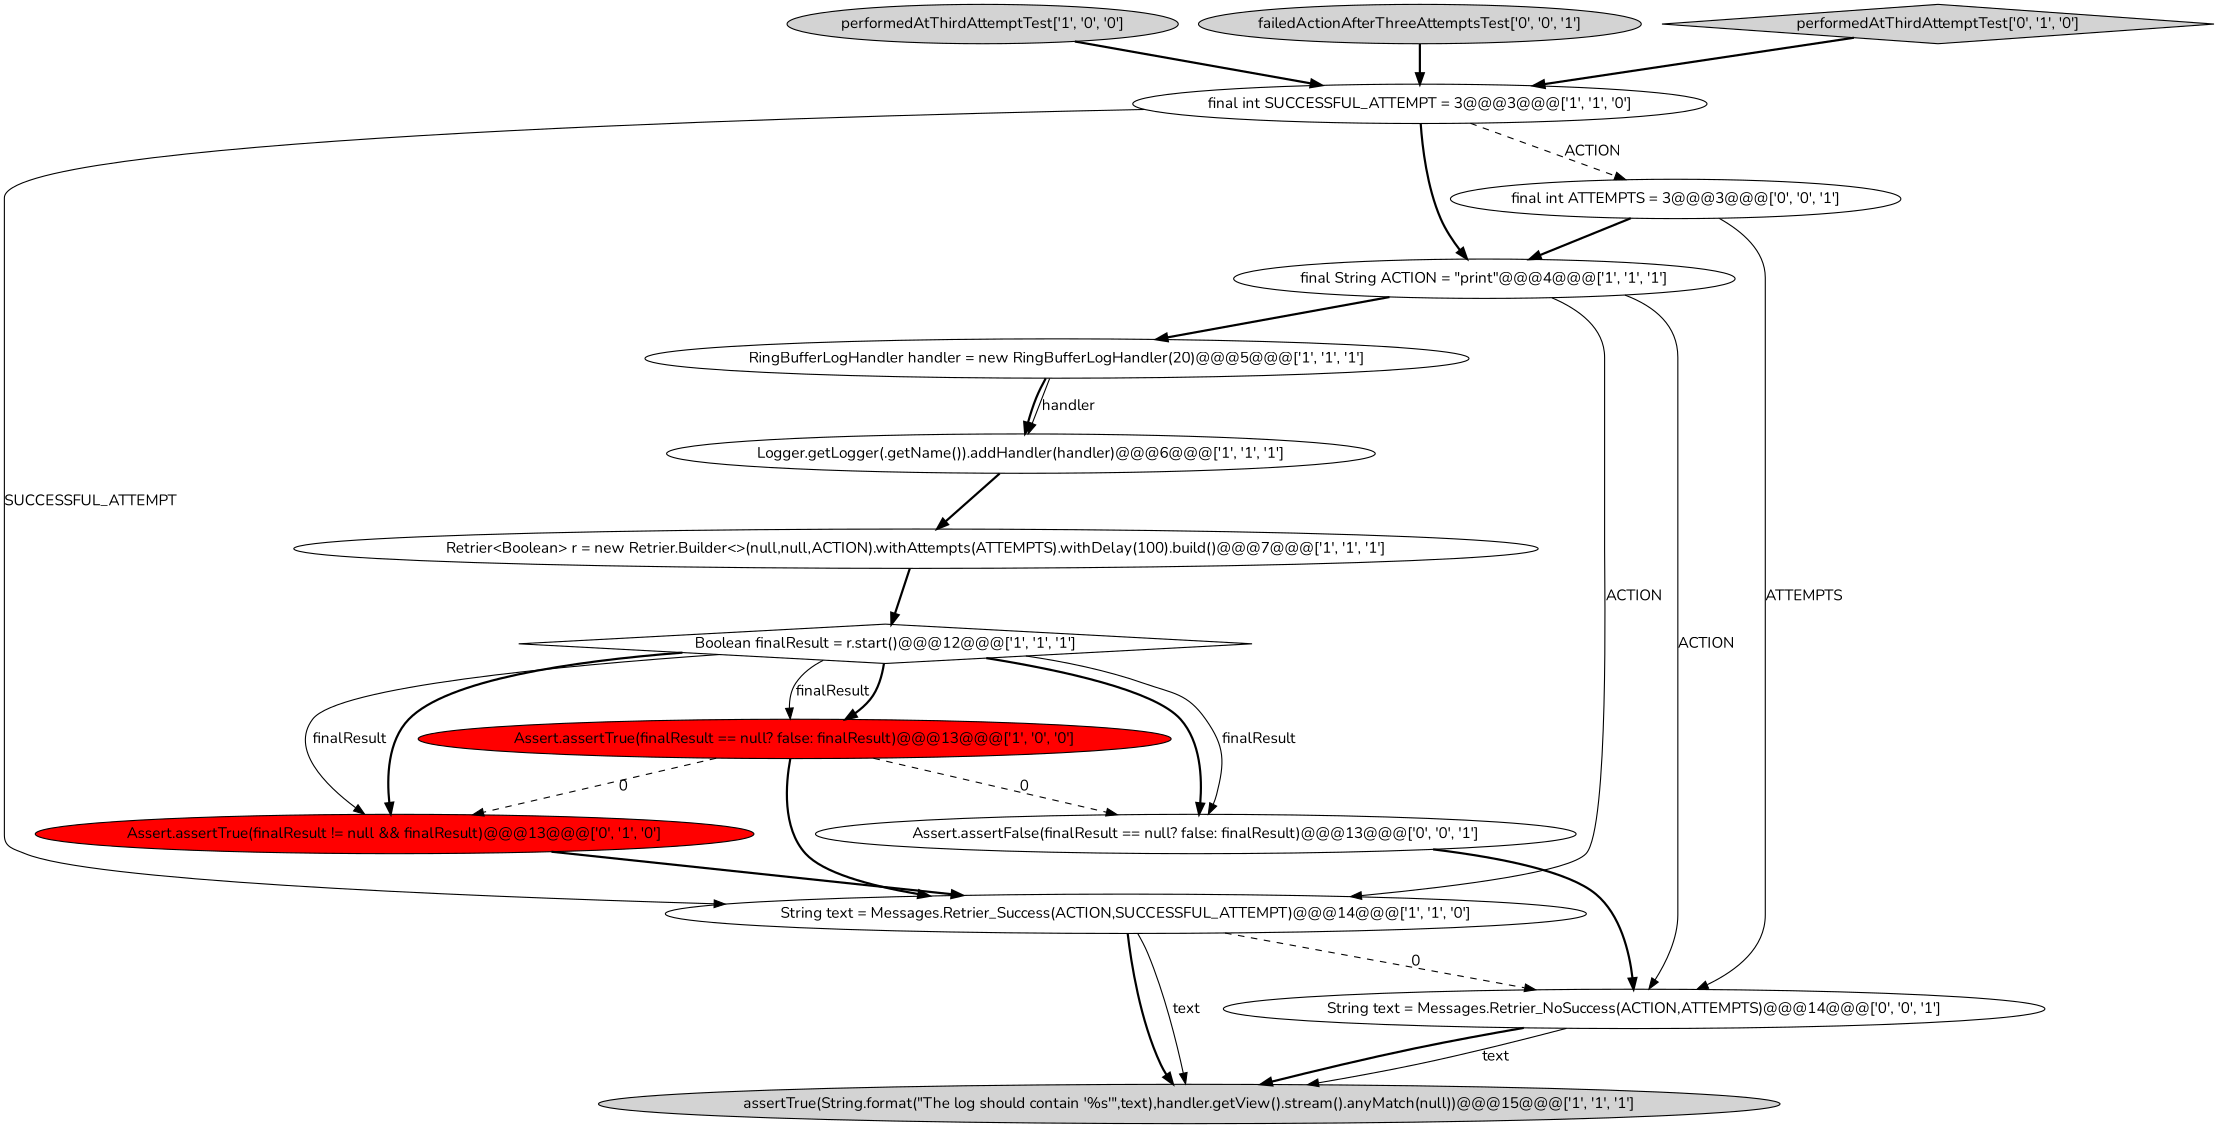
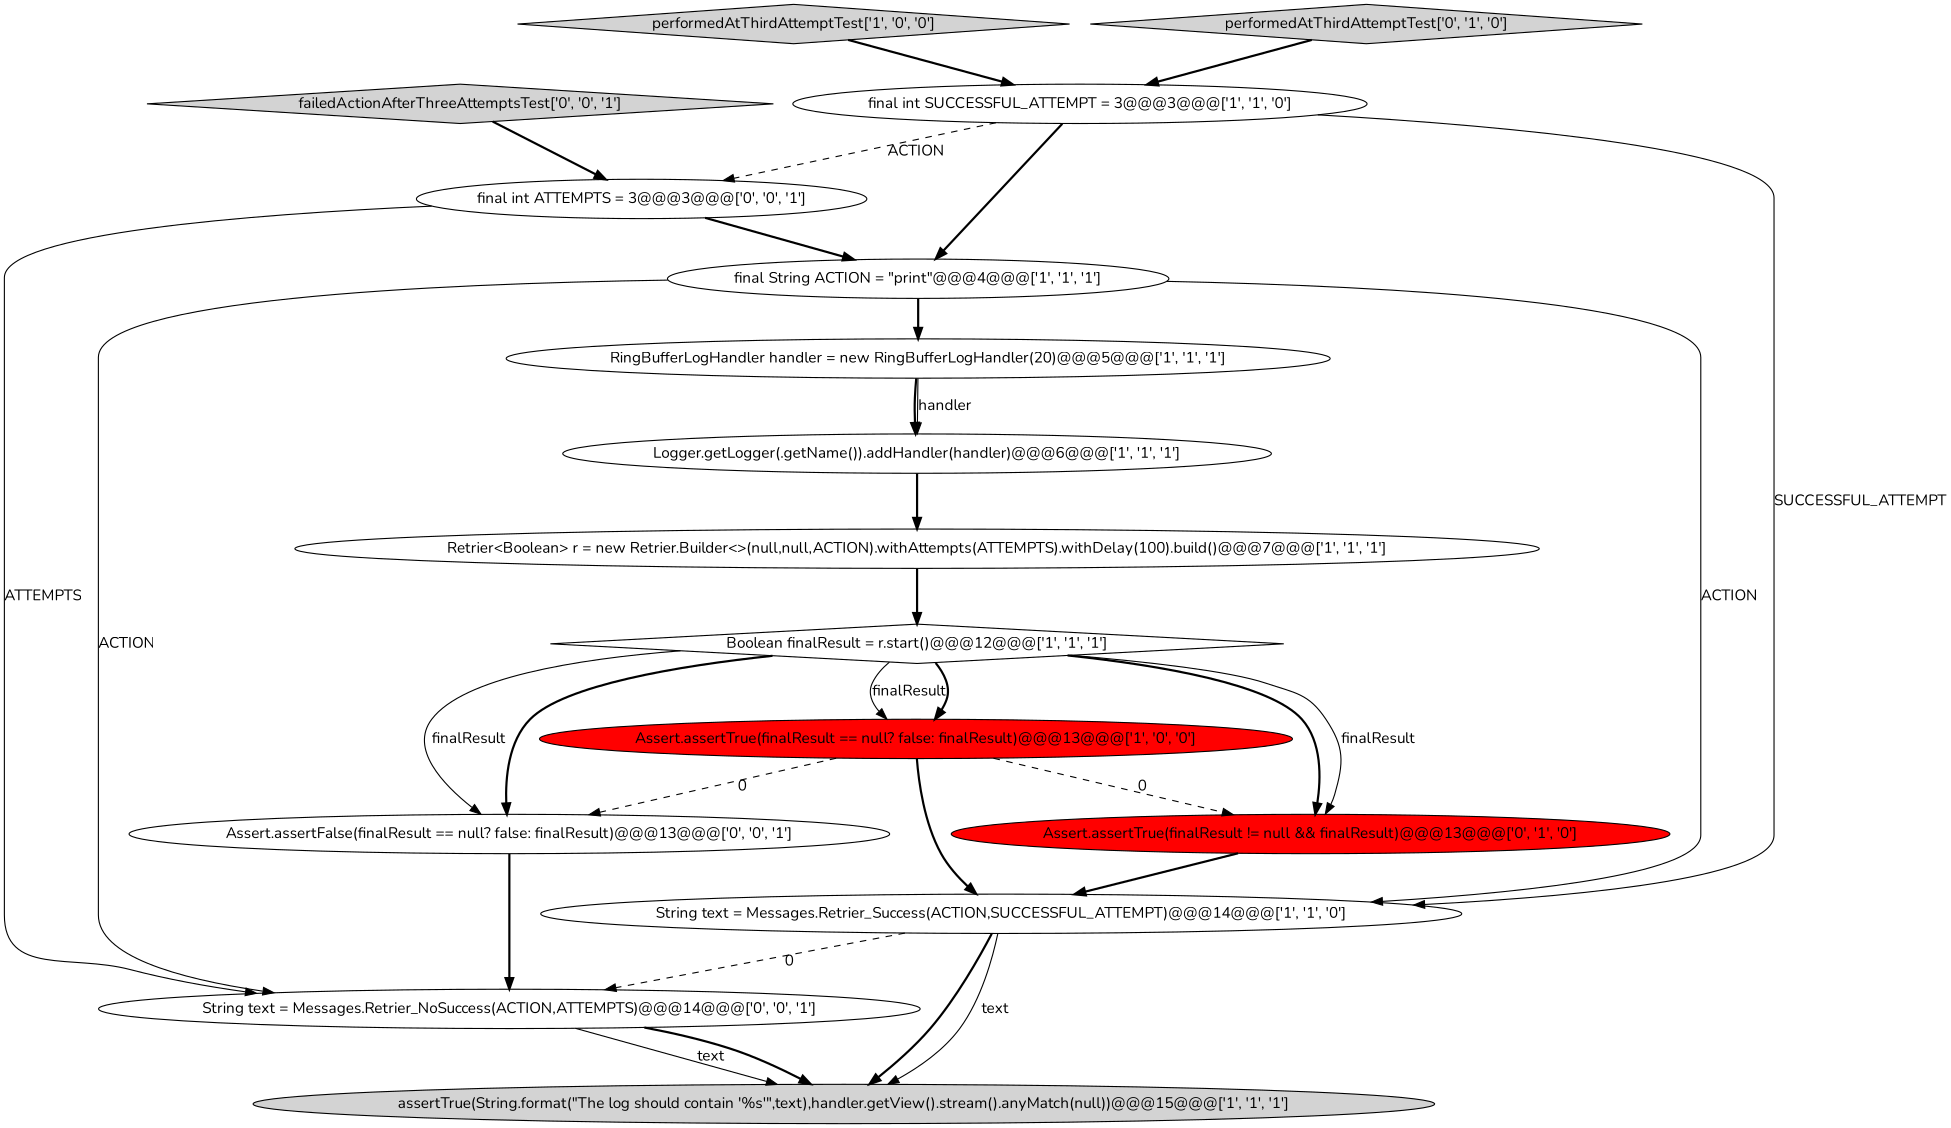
node "performedAtThirdAttemptTest['1', '0', '0']": shape ellipse -> diamond
node "failedActionAfterThreeAttemptsTest['0', '0', '1']": shape ellipse -> diamond
edge "failedActionAfterThreeAttemptsTest['0', '0', '1']" -> "final int SUCCESSFUL_ATTEMPT = 3@@@3@@@['1', '1', '0']": now "failedActionAfterThreeAttemptsTest['0', '0', '1']" -> "final int ATTEMPTS = 3@@@3@@@['0', '0', '1']"
